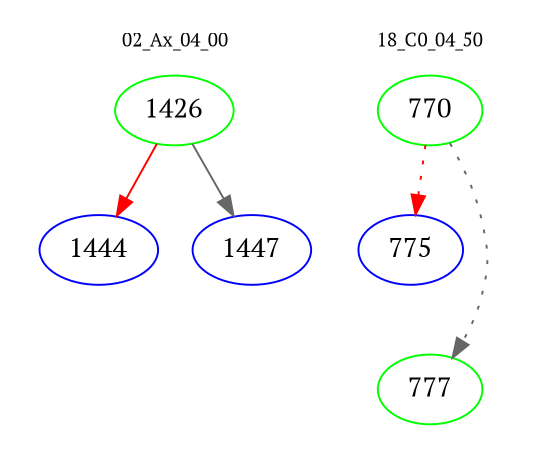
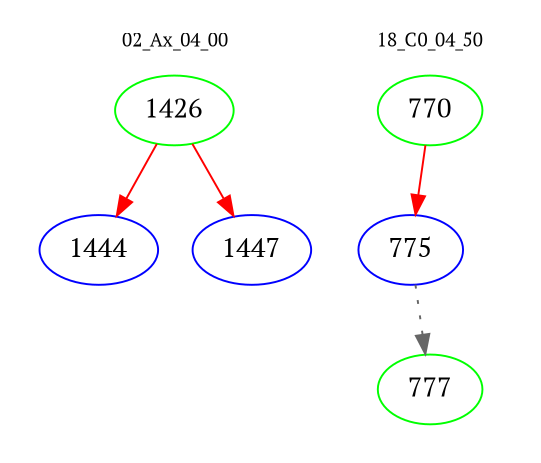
edge "770" -> "775": style dotted -> solid
edge "1426" -> "1447": color gray40 -> red
edge "770" -> "777": now "775" -> "777"
